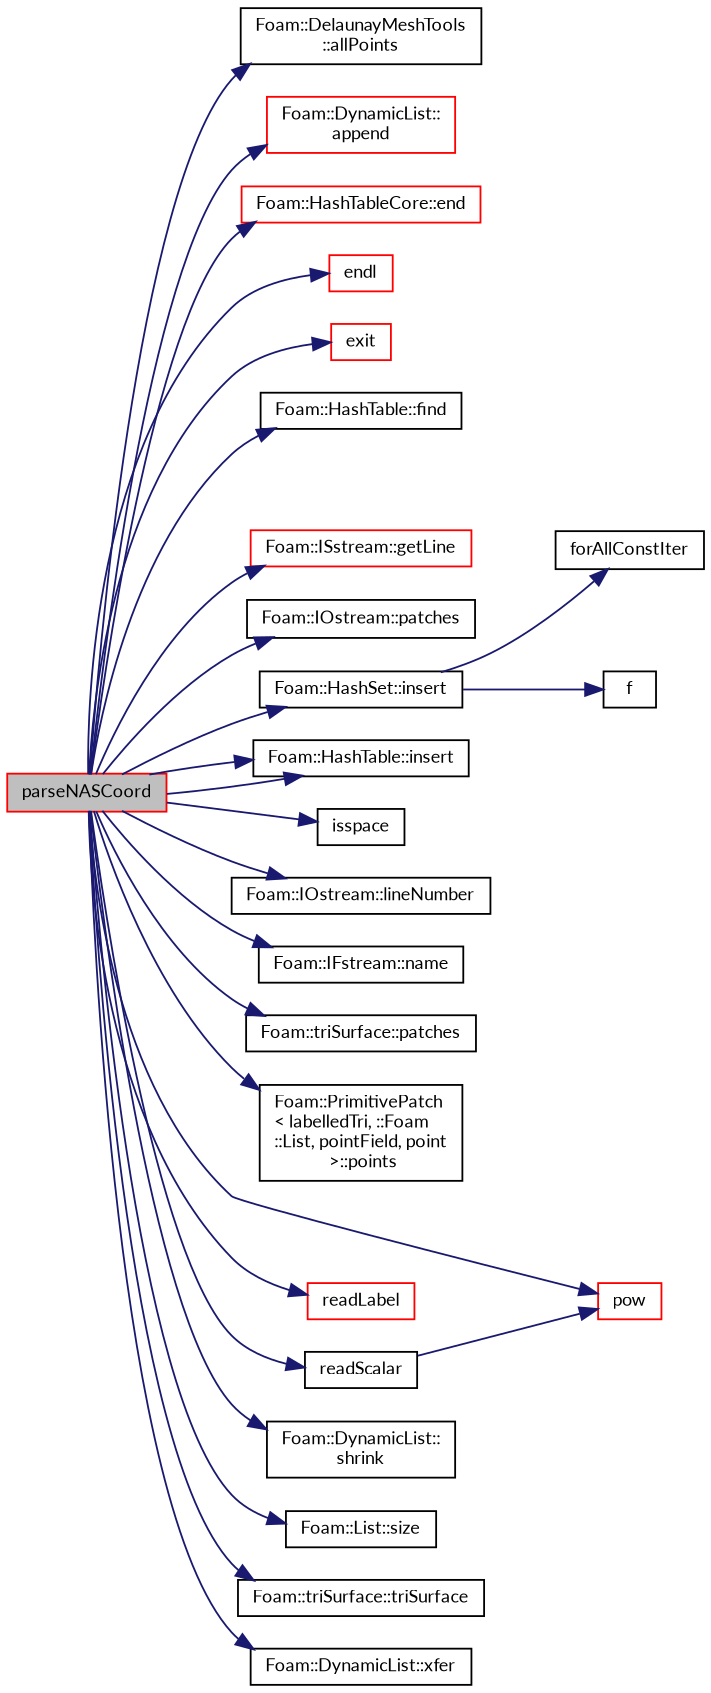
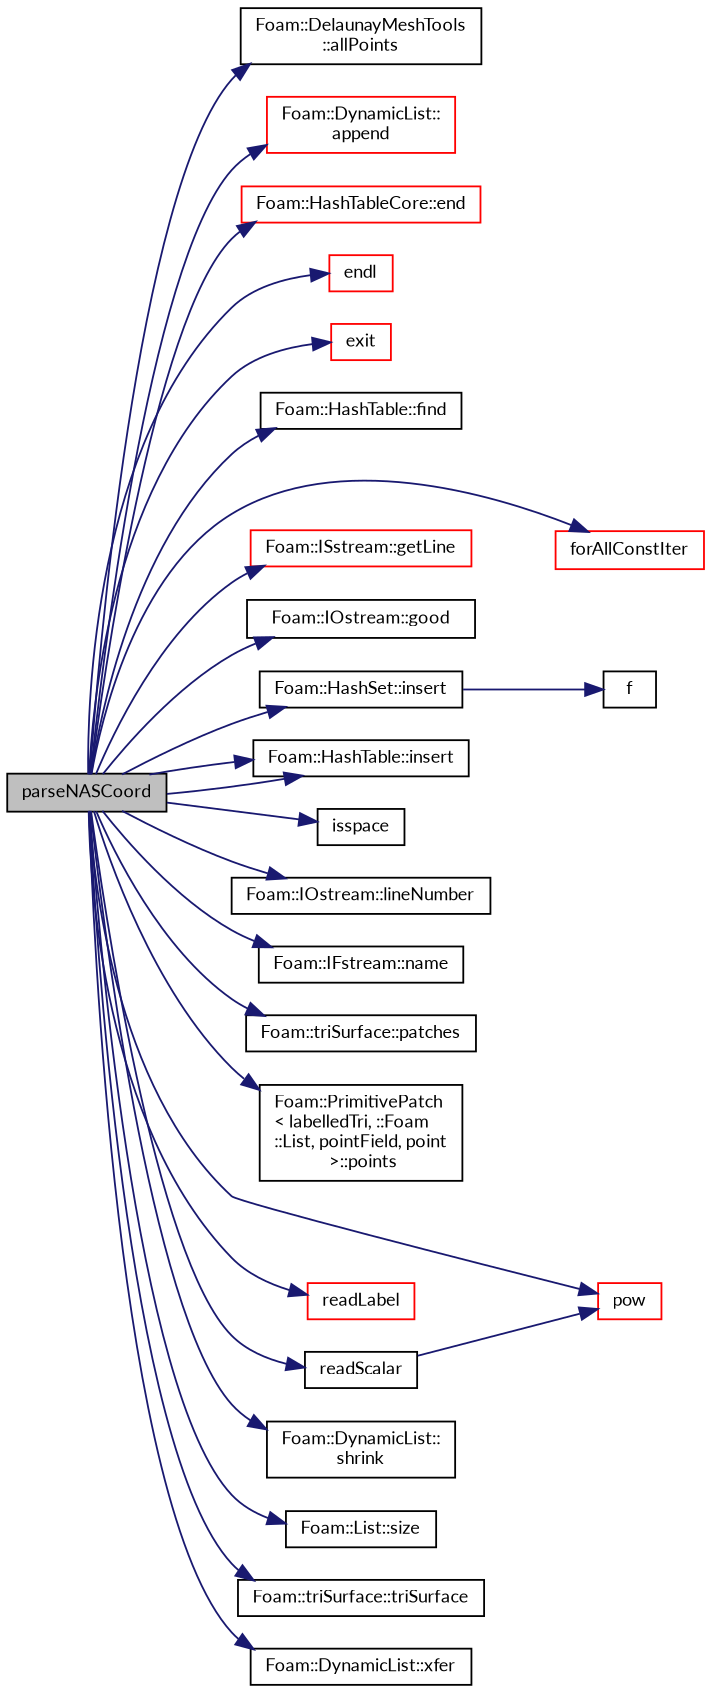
node "forAllConstIter": color black -> red
node "Foam::IOstream::patches": label "Foam::IOstream::patches" -> "Foam::IOstream::good"
edge "Foam::HashSet::insert" -> "forAllConstIter": now "parseNASCoord" -> "forAllConstIter"
node "parseNASCoord": color red -> black
